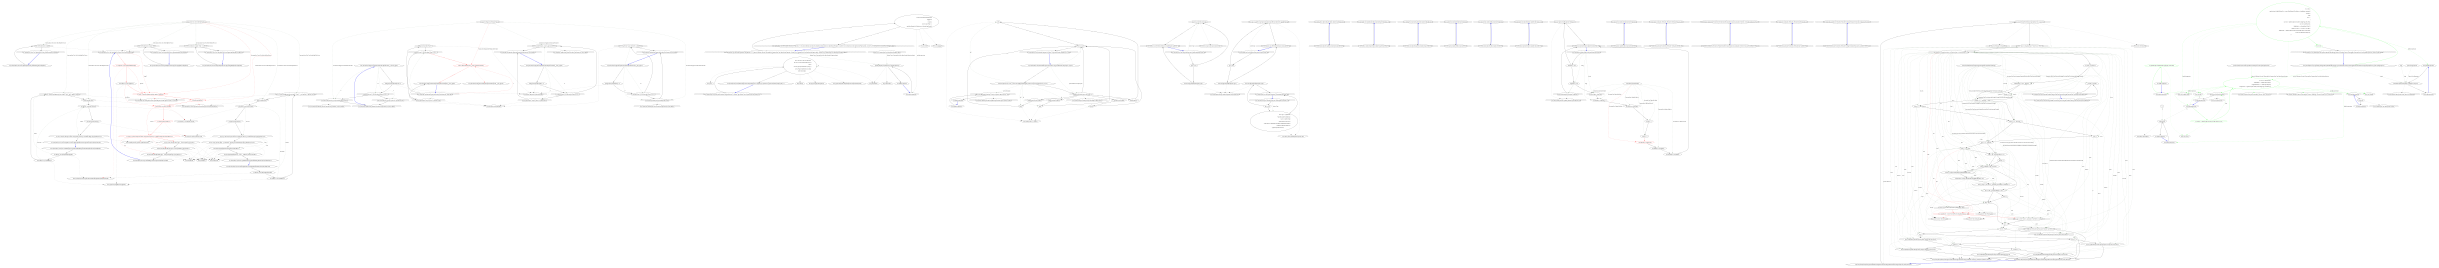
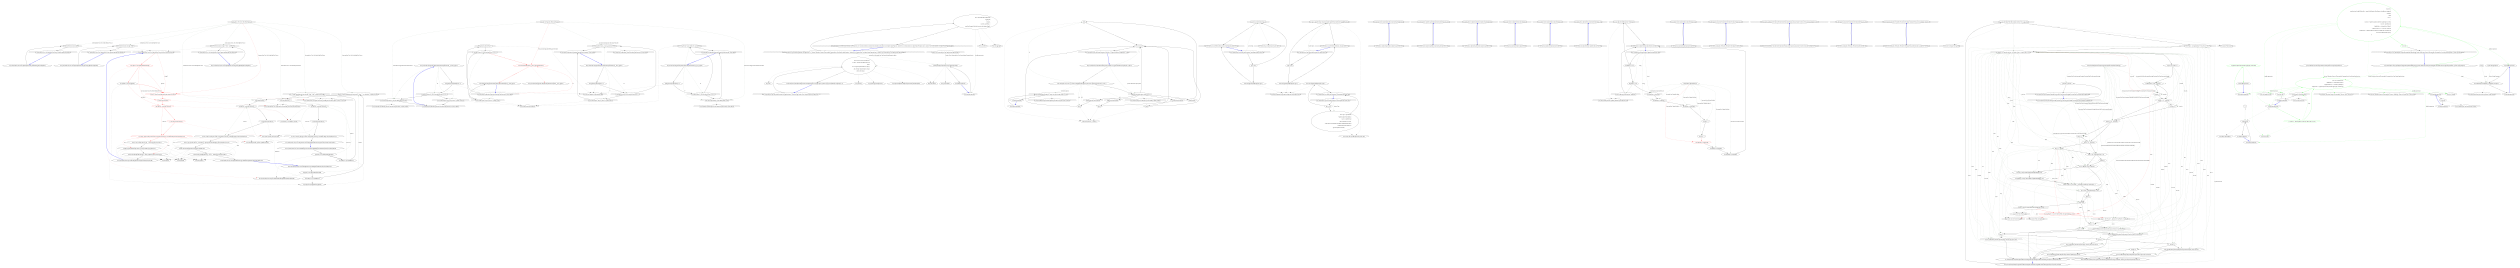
edge "CommandLine.Tests.Text.VerbsHelpTextFixture" -> "0: ResultShouldBeFalse()": now "0: var options = new OptionsWithVerbsHelp()" -> "0: ResultShouldBeFalse()"
edge "seconds >= 59 * _precision" -> "months > 0": now "int years = 0, months = 0" -> "months > 0"
